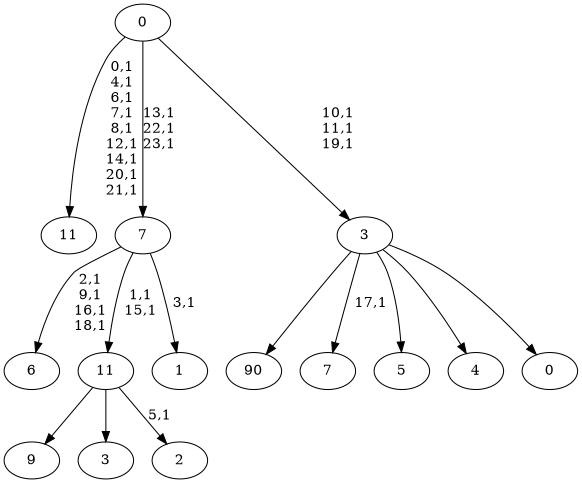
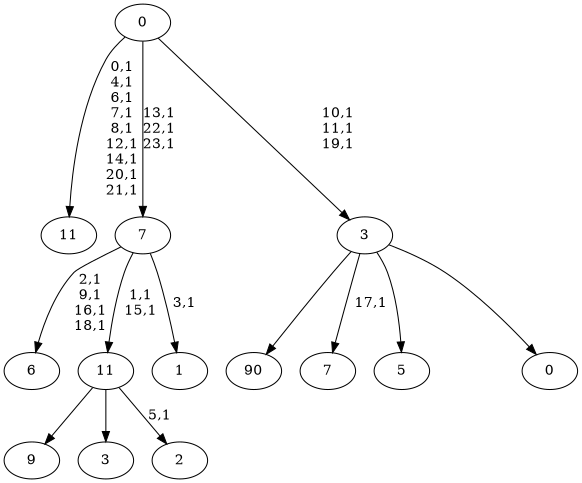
node "4": removed
